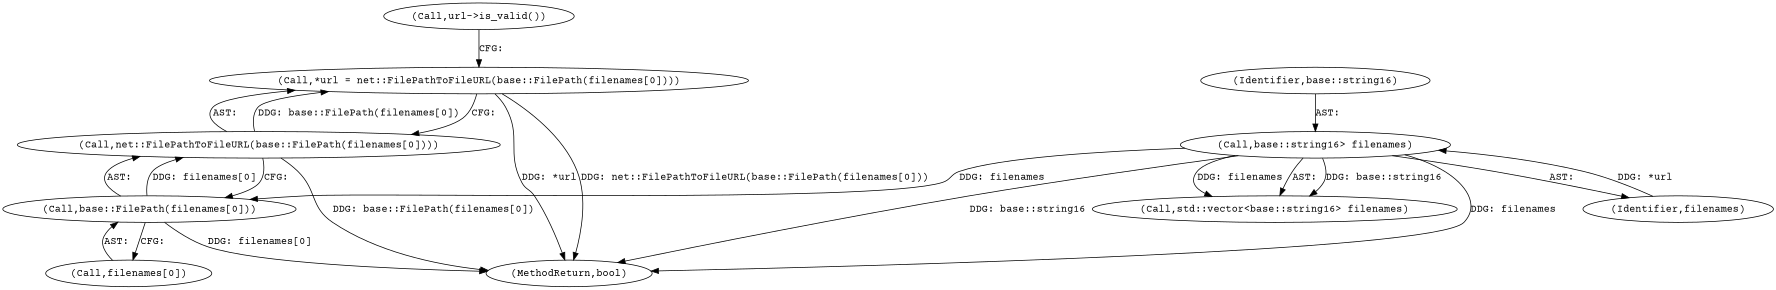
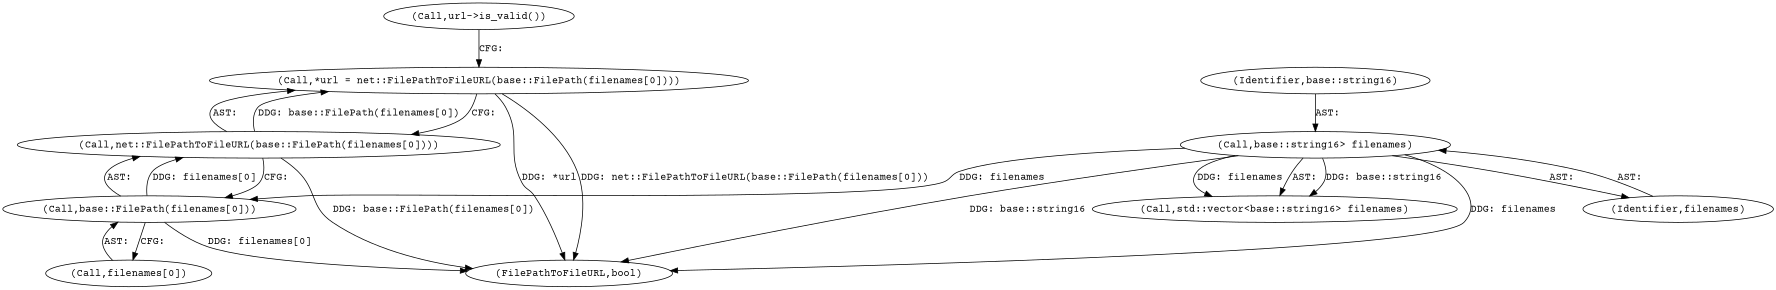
edge "(Identifier,filenames)" -> "(Call,base::string16> filenames)": label "DDG: *url" -> "AST: "
node "(MethodReturn,bool)": label "(MethodReturn,bool)" -> "(FilePathToFileURL,bool)"
